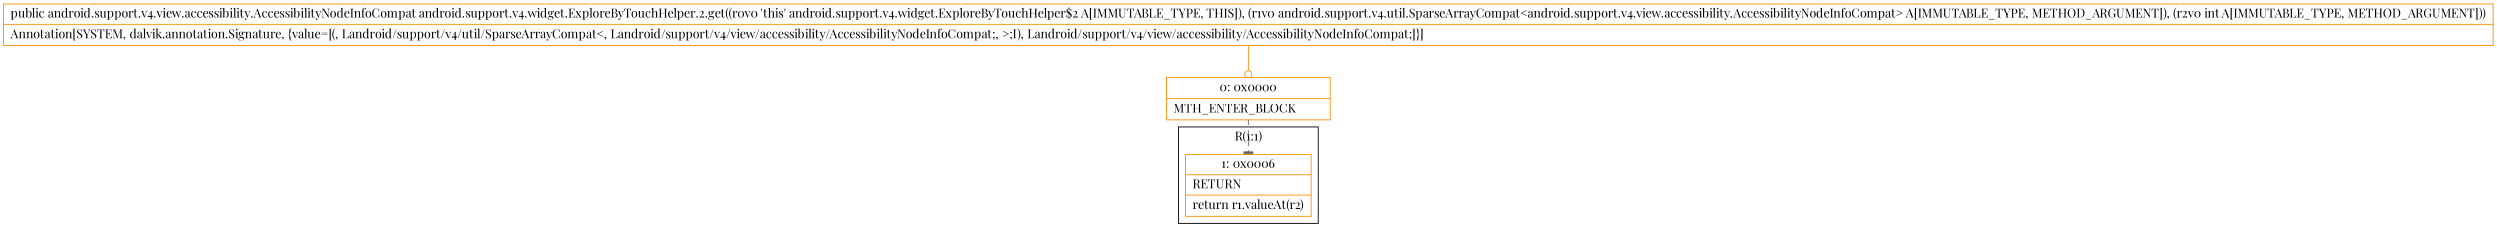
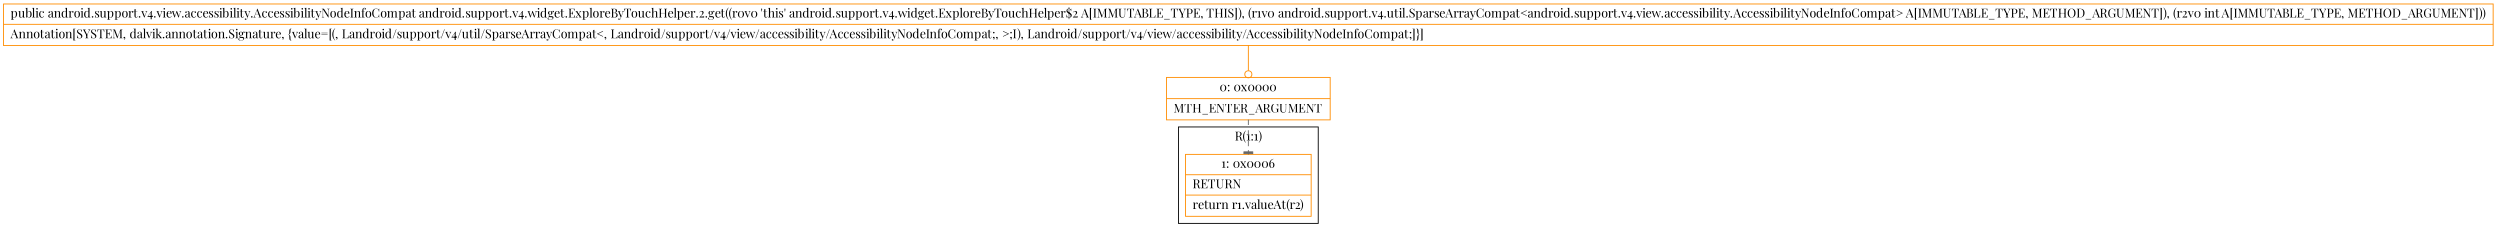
node "0: 0x0000": text "MTH_ENTER_BLOCK" -> "MTH_ENTER_ARGUMENT"
